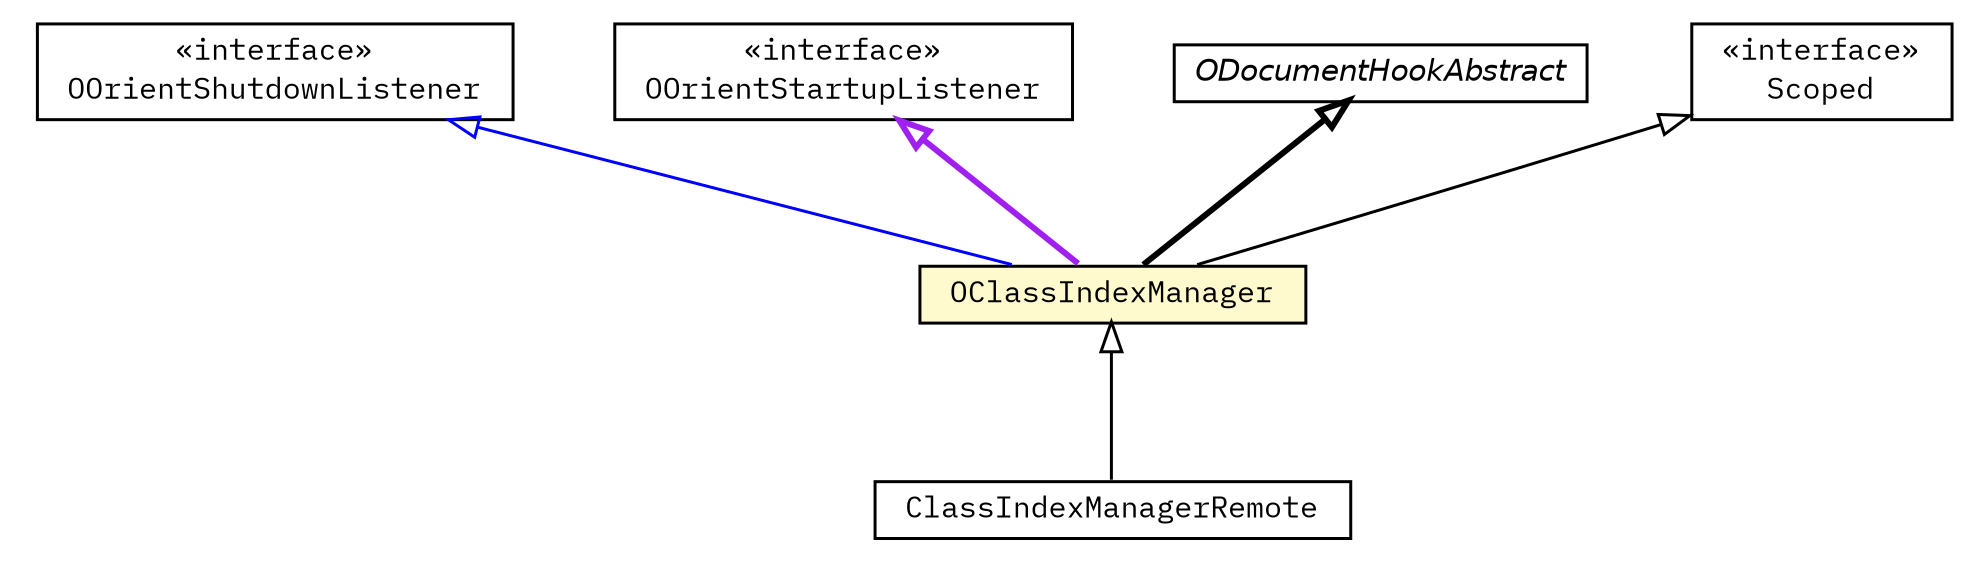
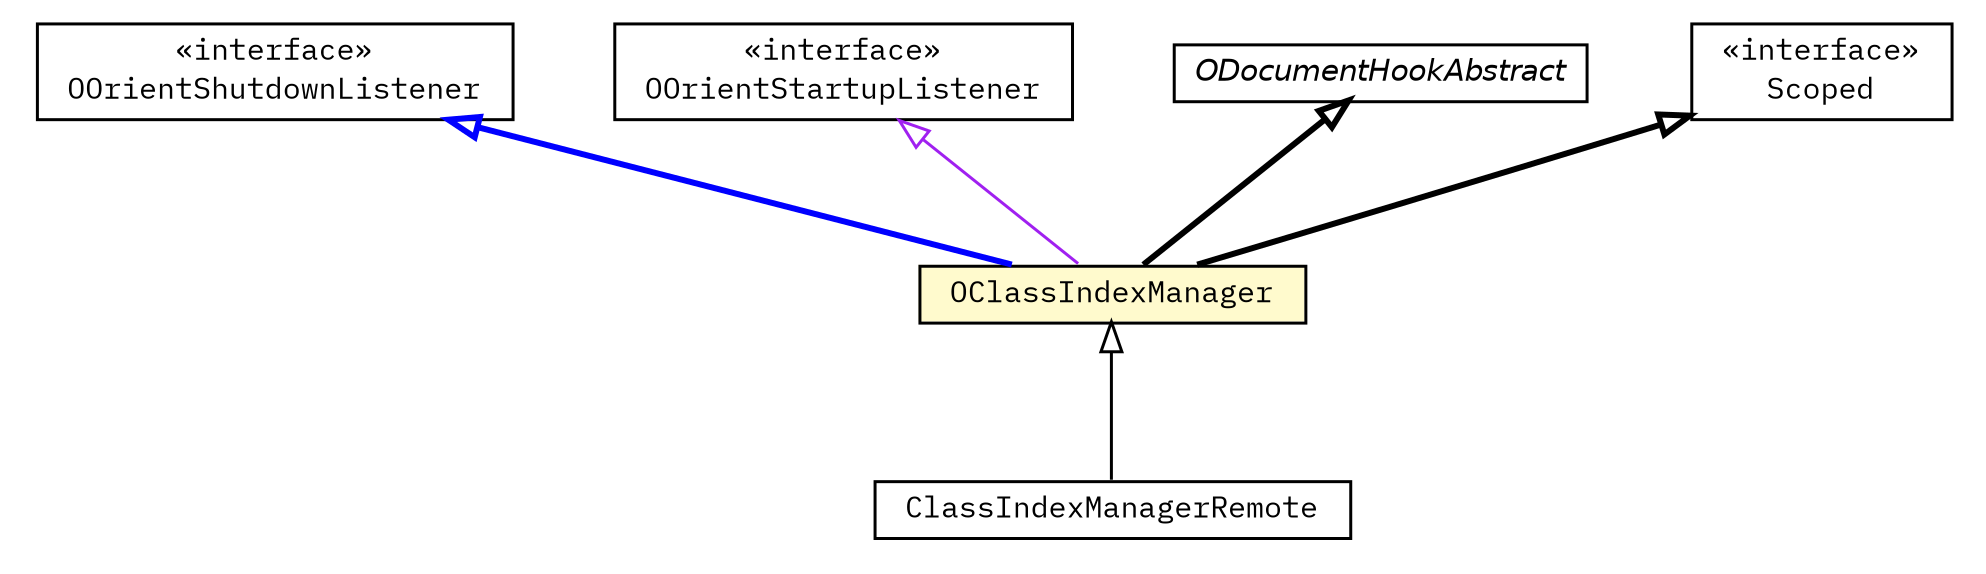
edge "OClassIndexManager" -> "Scoped": style solid -> bold
edge "OClassIndexManager" -> "OOrientShutdownListener": style solid -> bold
edge "OClassIndexManager" -> "OOrientStartupListener": style bold -> solid
